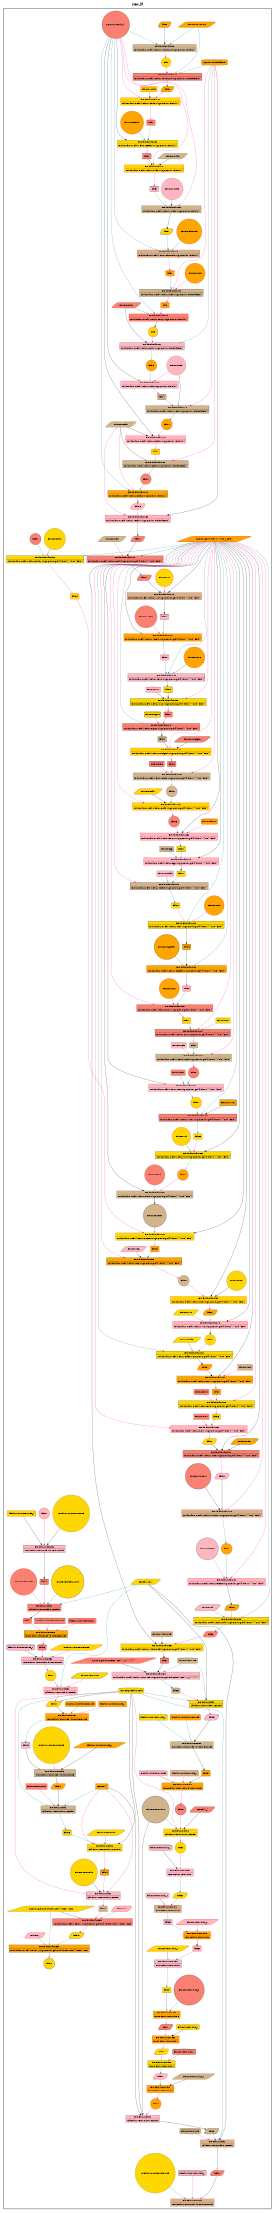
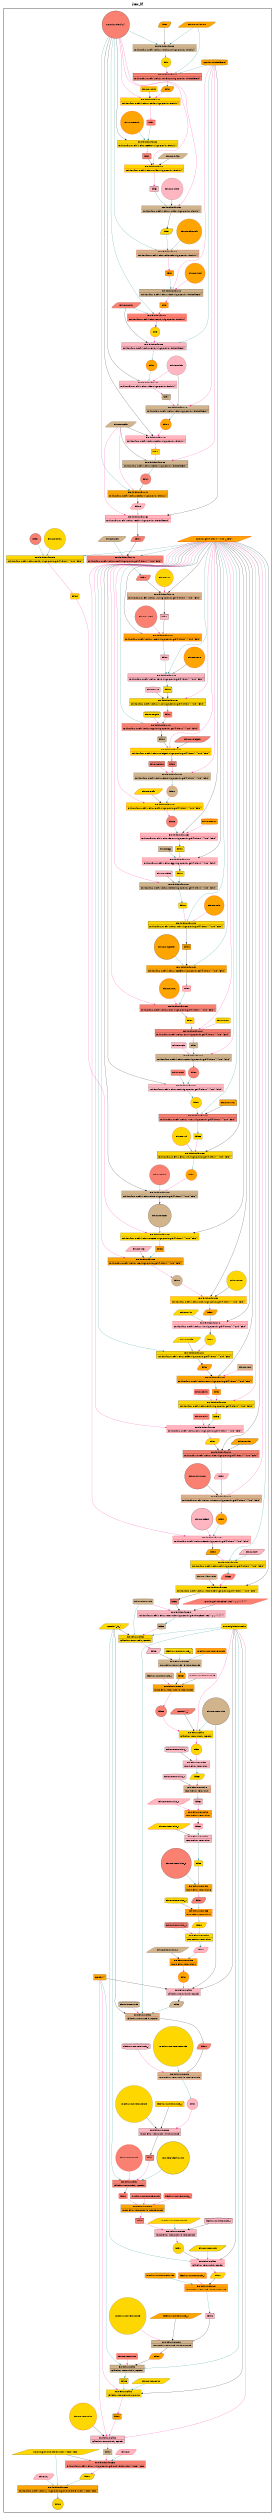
edge "col-name:Credit" -> "core/text-transform16#": color deeppink -> teal
node "col-text:Cheese": label "col-text:Cheese" -> "col-name:Cheese"
edge "removeOriginalColumn:False" -> "table72": now "removeOriginalColumn:False" -> "core/column-split5#"
edge "core/column-rename2#" -> "table67": added
